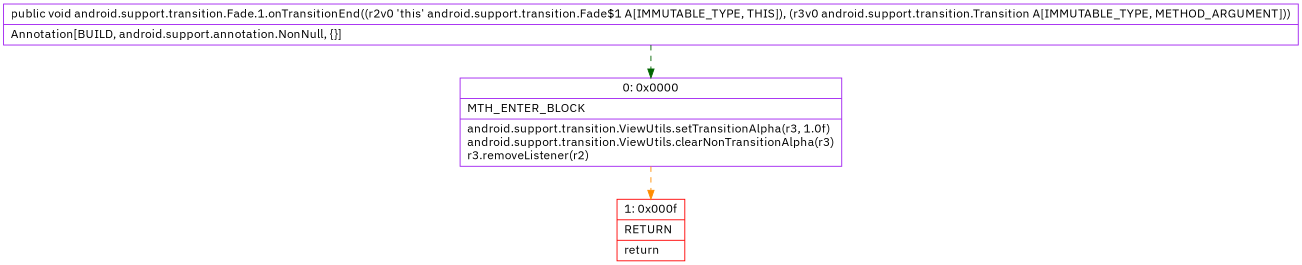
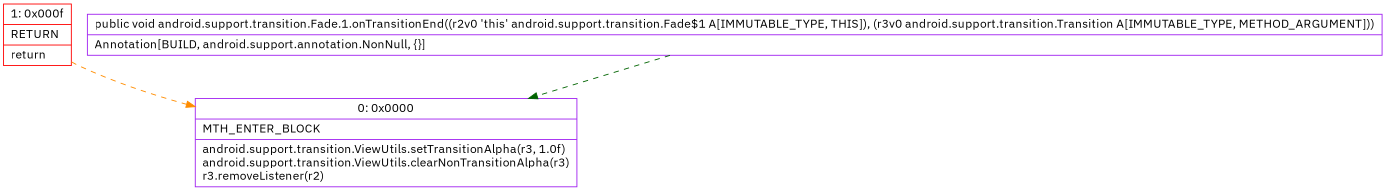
edge "0: 0x0000" -> "1: 0x000f": reversed
